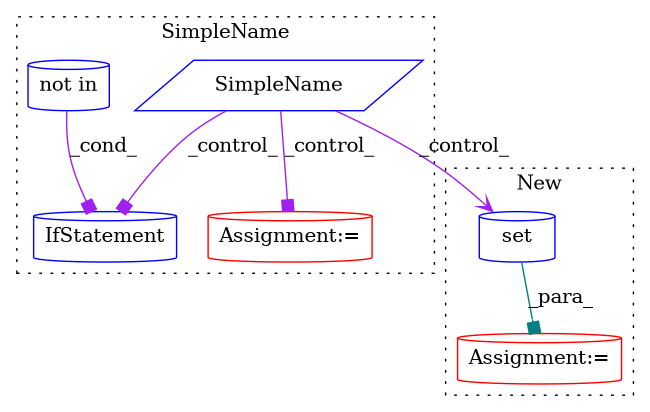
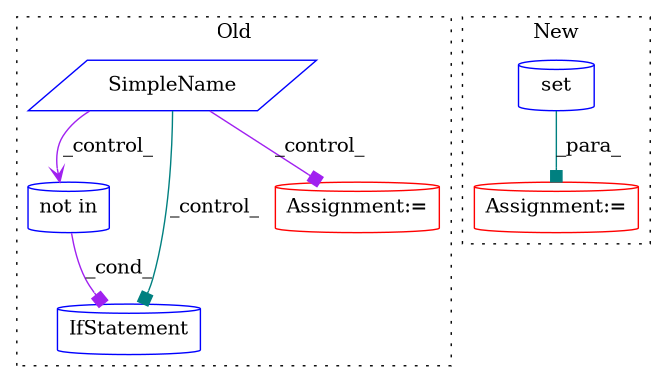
cluster "SimpleName": label "SimpleName" -> "Old"
edge "SimpleName" -> "IfStatement": color purple -> teal
edge "SimpleName" -> "set": now "SimpleName" -> "not in"
